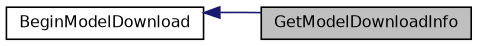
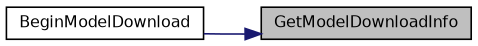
edge "GetModelDownloadInfo" -> "BeginModelDownload": reversed
